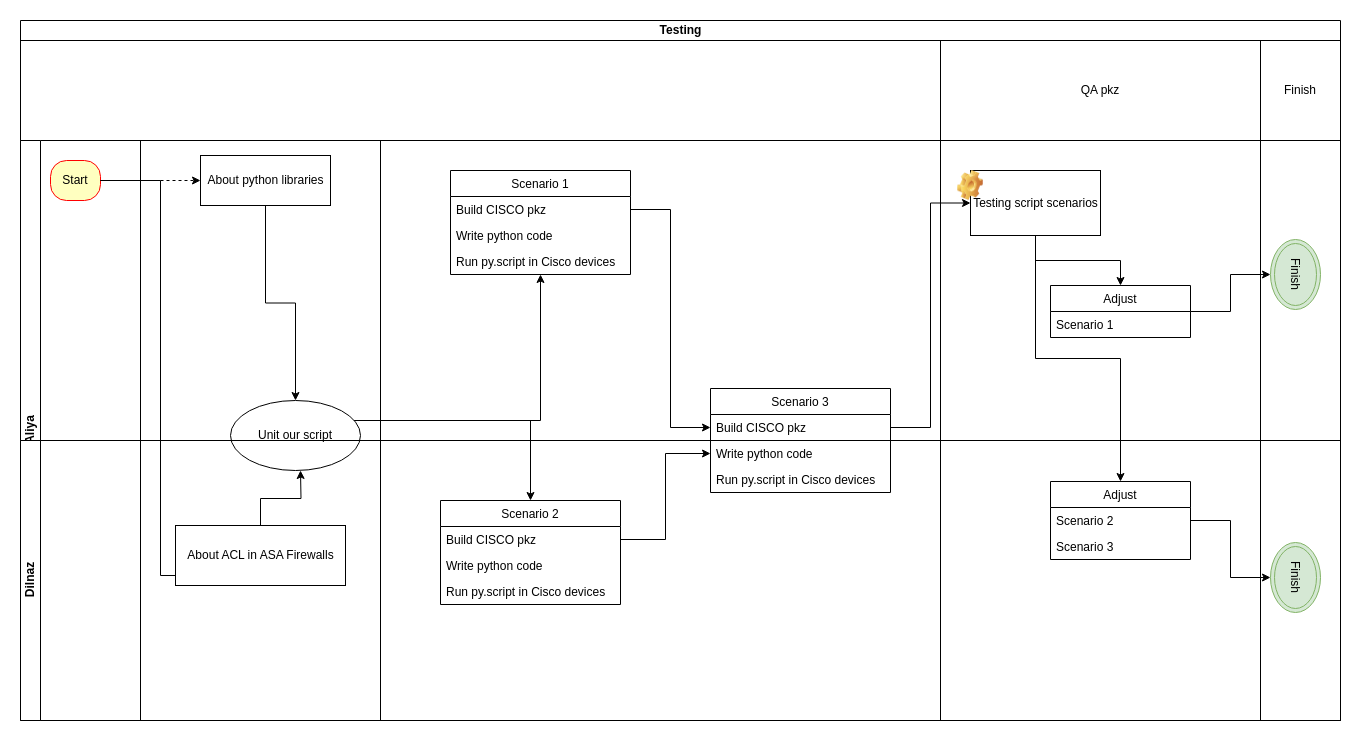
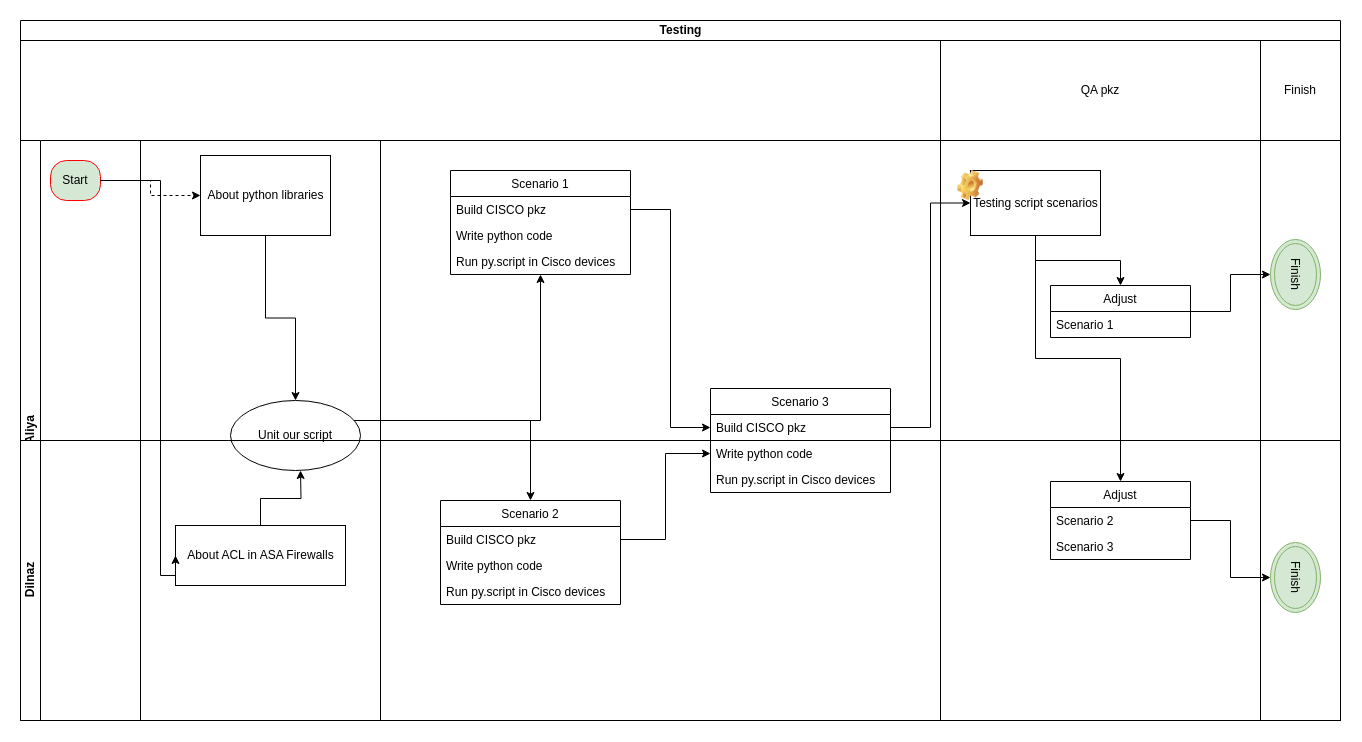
node "Start": fillcolor #ffffc0 -> #d5e8d4
node "About python libraries": size 130x50 -> 130x80
edge "Start" -- "About ACL in ASA Firewalls": arrowhead none -> classic
